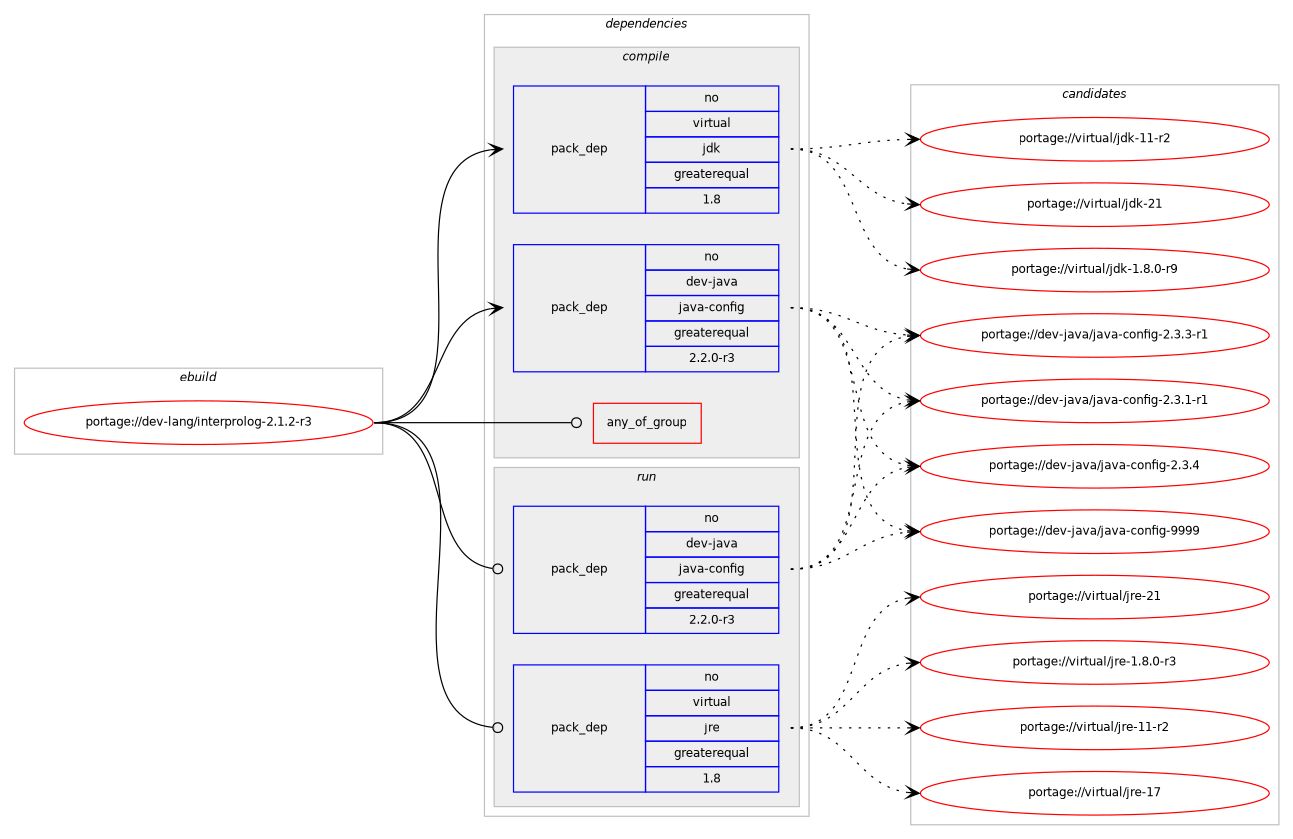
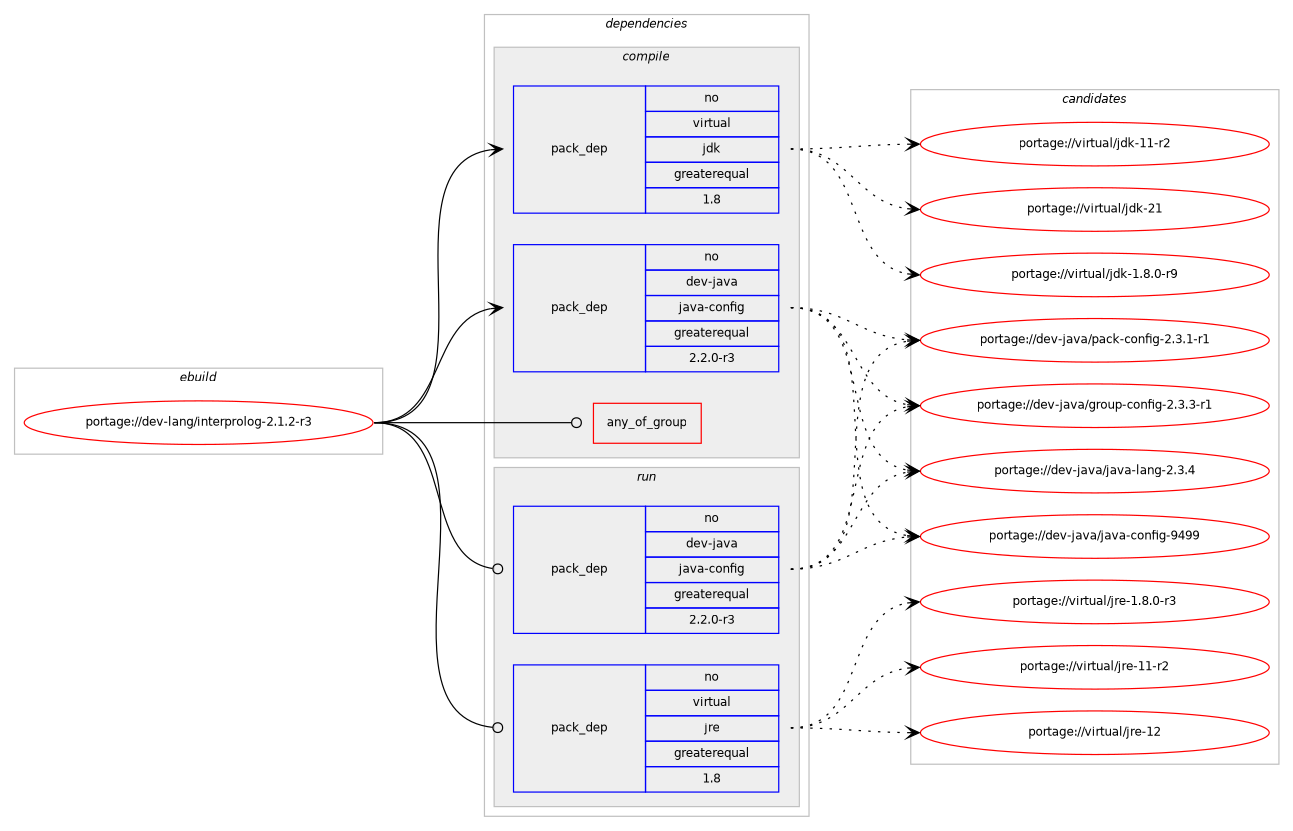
node "portage://dev-java/java-config-2.3.3-r1": label "portage://dev-java/java-config-2.3.3-r1" -> "portage://dev-java/group-config-2.3.3-r1"
node "portage://dev-java/java-config-2.3.1-r1": label "portage://dev-java/java-config-2.3.1-r1" -> "portage://dev-java/pack-config-2.3.1-r1"
node "portage://dev-java/java-config-2.3.4": label "portage://dev-java/java-config-2.3.4" -> "portage://dev-java/java-lang-2.3.4"
node "portage://dev-java/java-config-9999": label "portage://dev-java/java-config-9999" -> "portage://dev-java/java-config-9499"
node "portage://virtual/jre-21": removed
node "portage://virtual/jre-17": label "portage://virtual/jre-17" -> "portage://virtual/jre-12"
